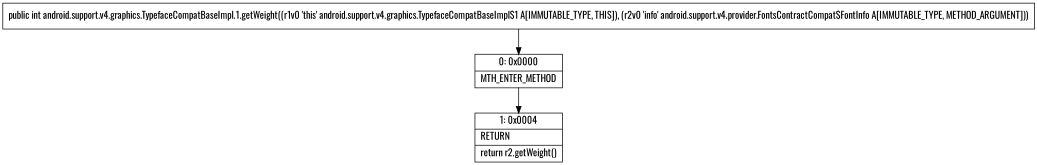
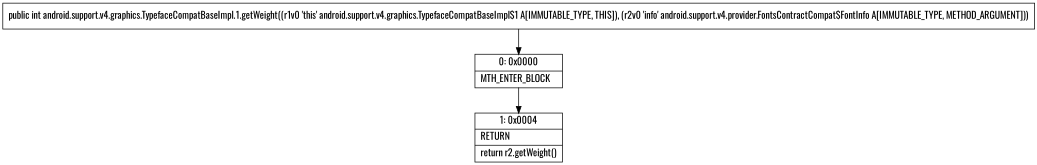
node "0: 0x0000": text "MTH_ENTER_METHOD" -> "MTH_ENTER_BLOCK"
